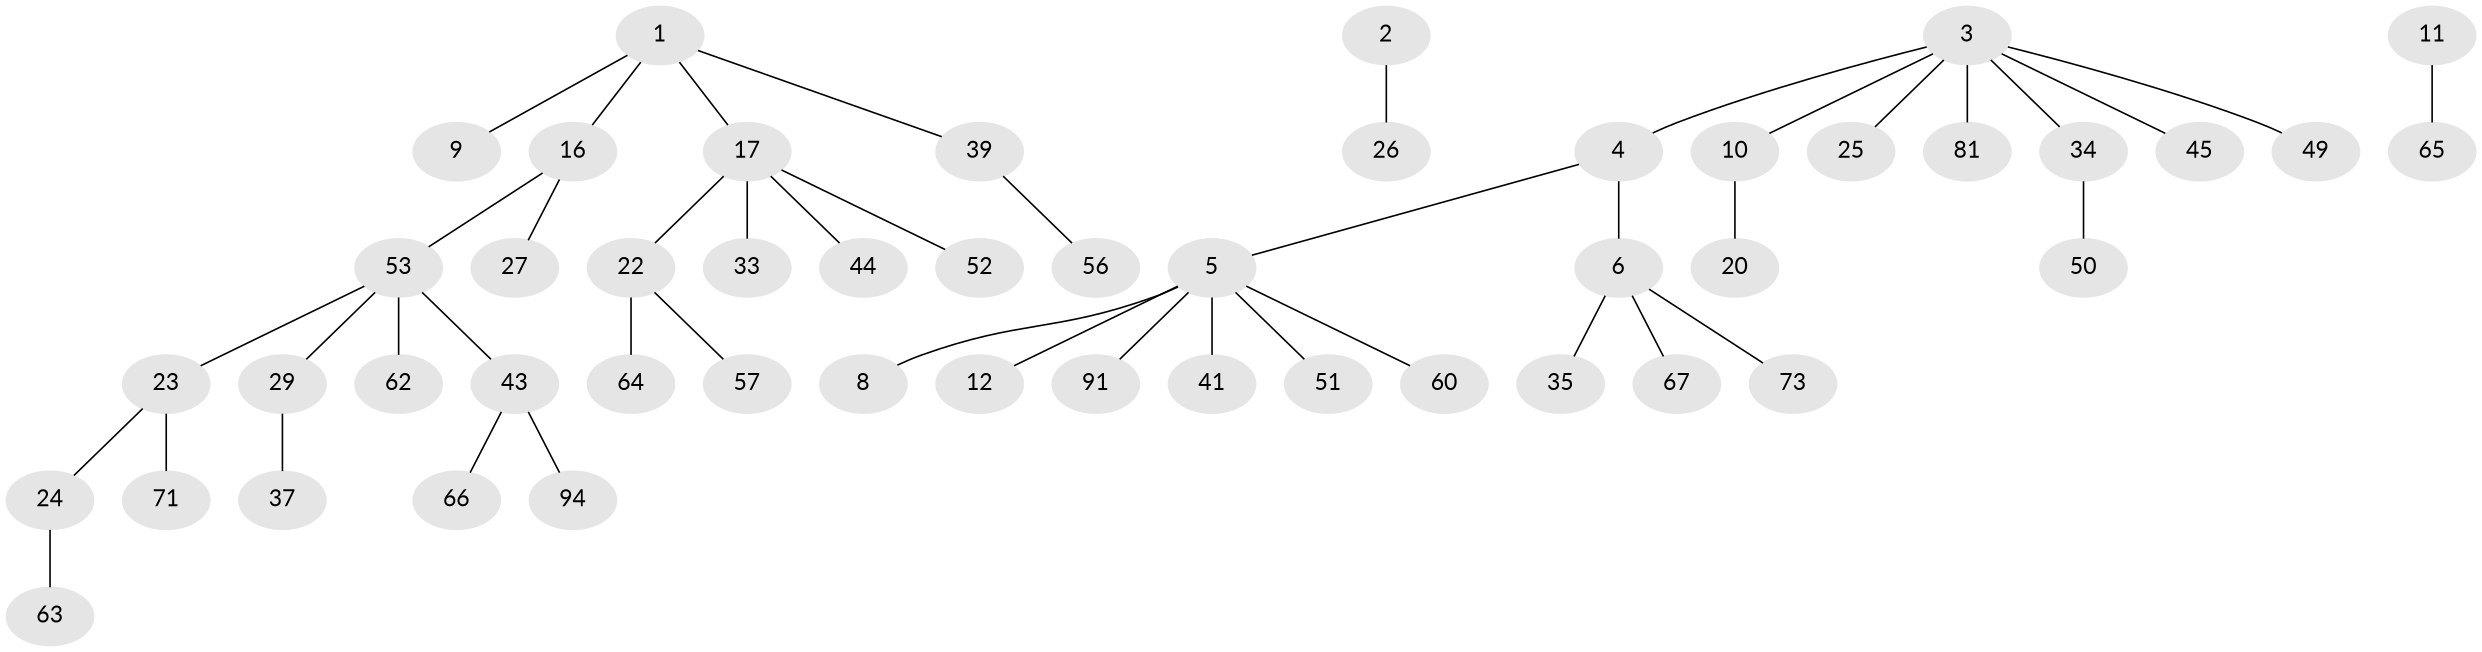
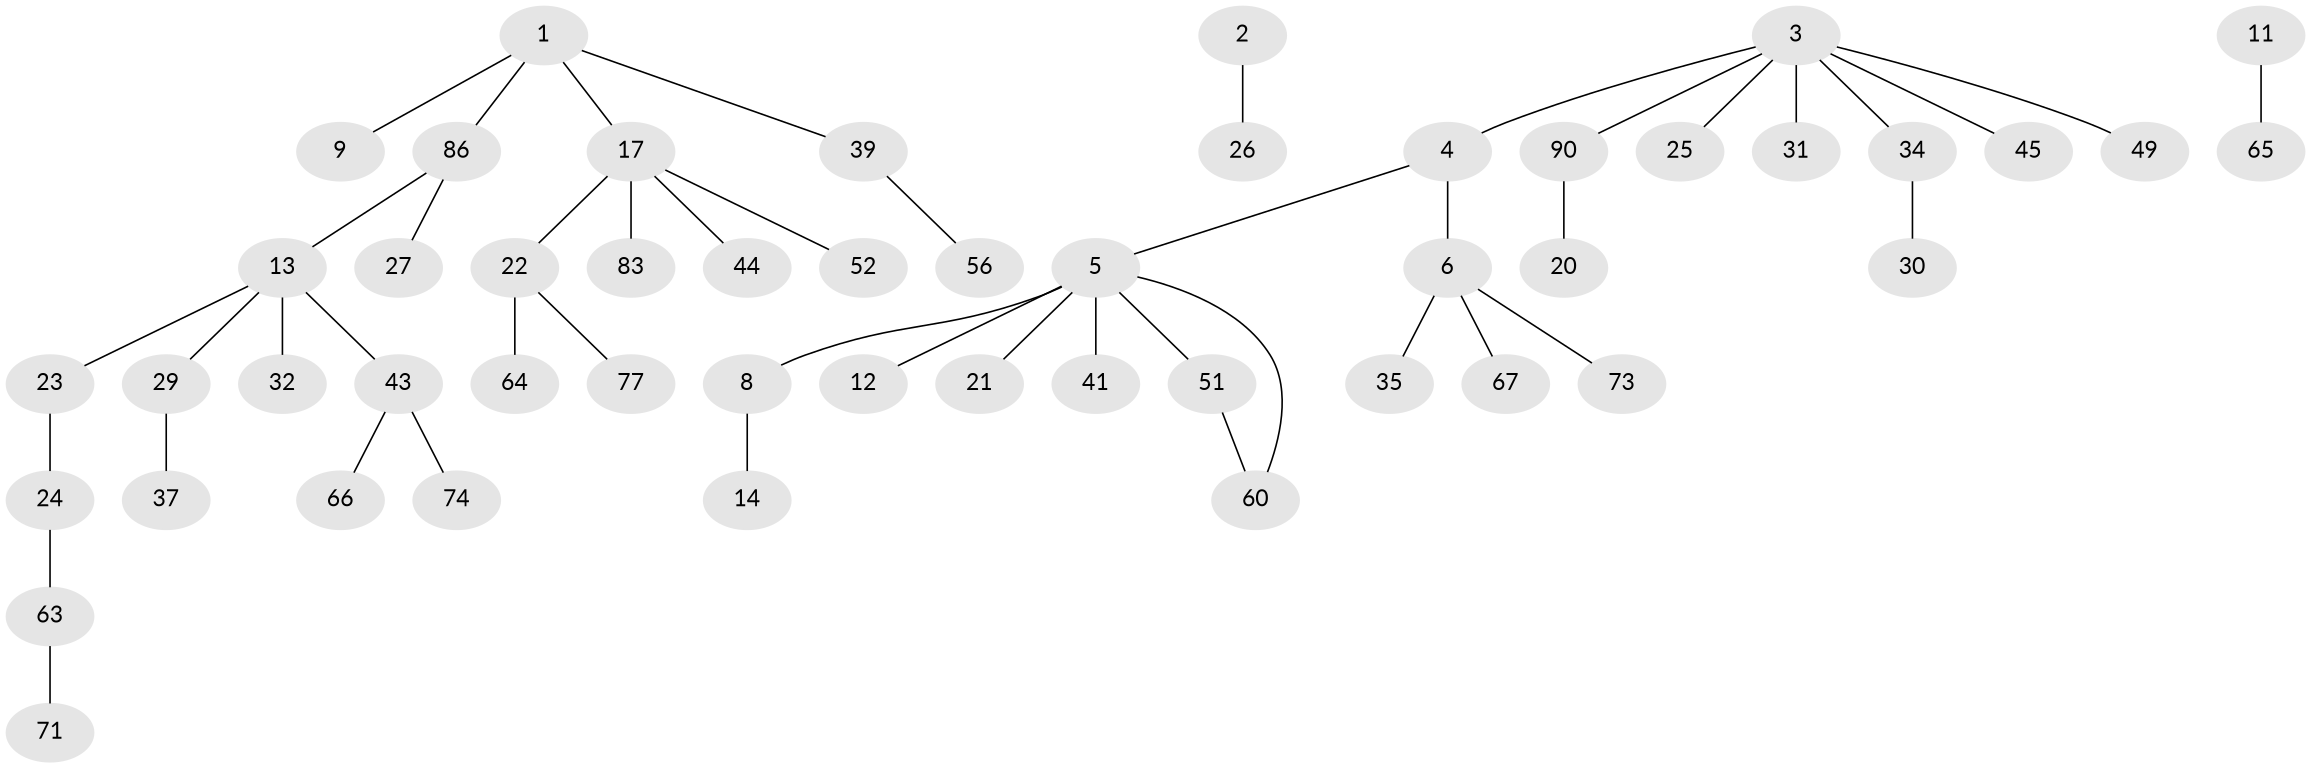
node "16": label "16" -> "86"
node "10": label "10" -> "90"
node "81": label "81" -> "31"
node "53": label "53" -> "13"
node "33": label "33" -> "83"
node "50": label "50" -> "30"
node "62": label "62" -> "32"
node "57": label "57" -> "77"
node "91": label "91" -> "21"
edge "23" -- "71": now "63" -- "71"
edge "51" -- "60": added
node "94": label "94" -> "74"
node "14": added
